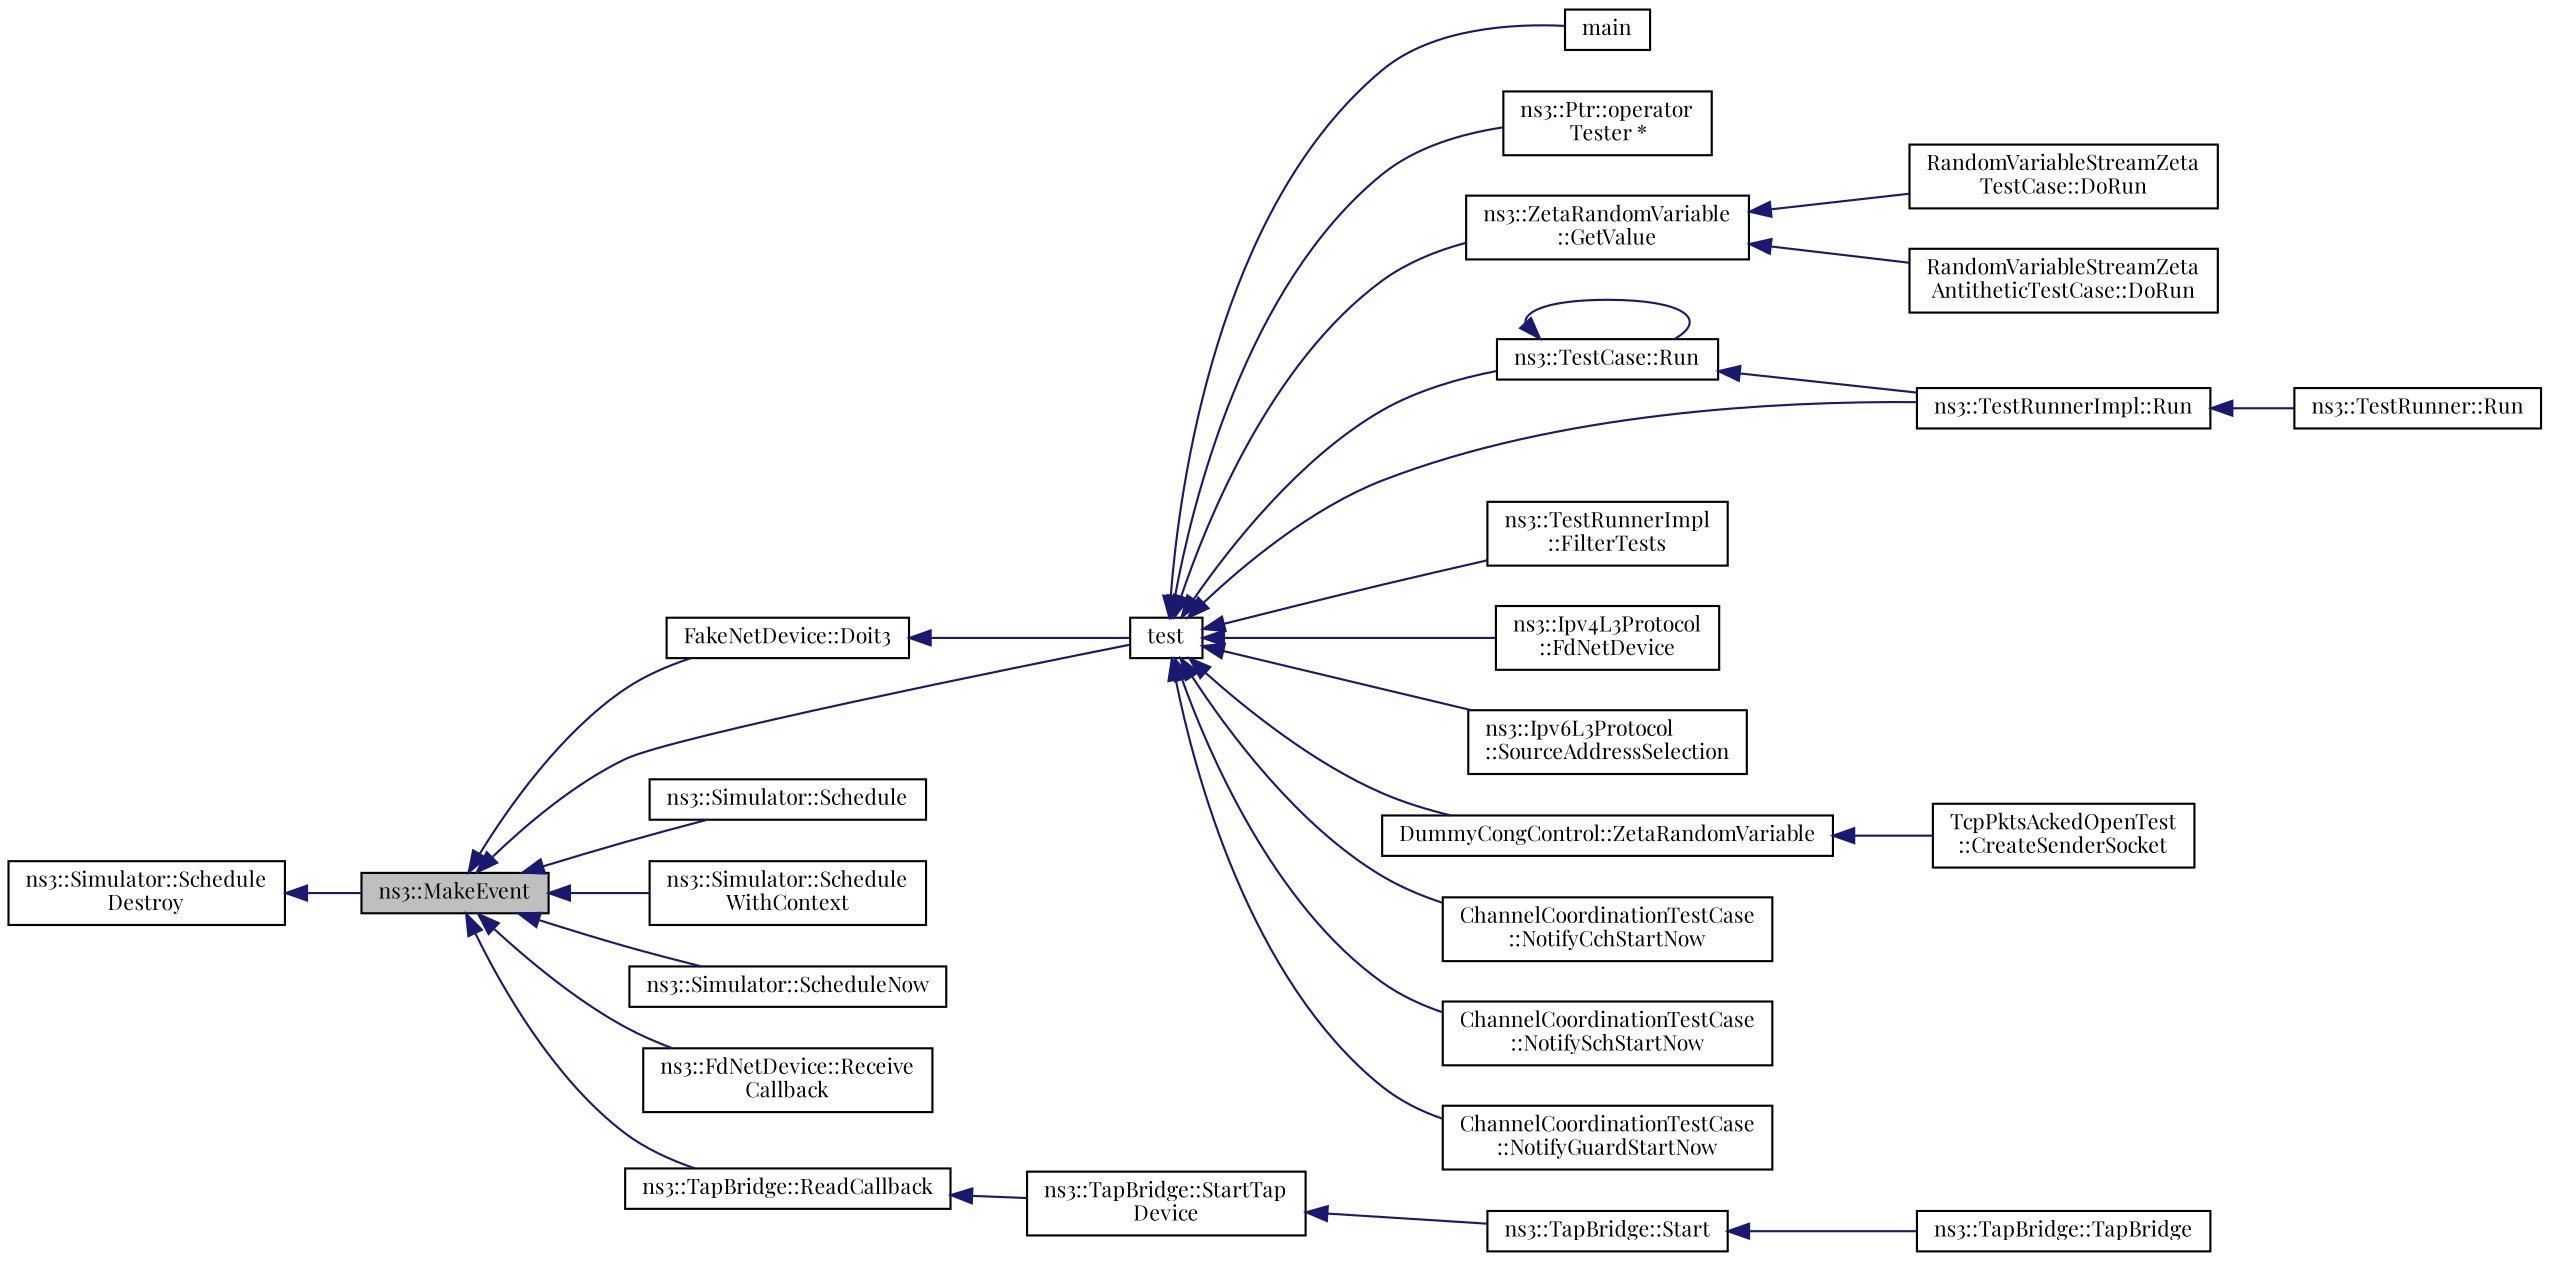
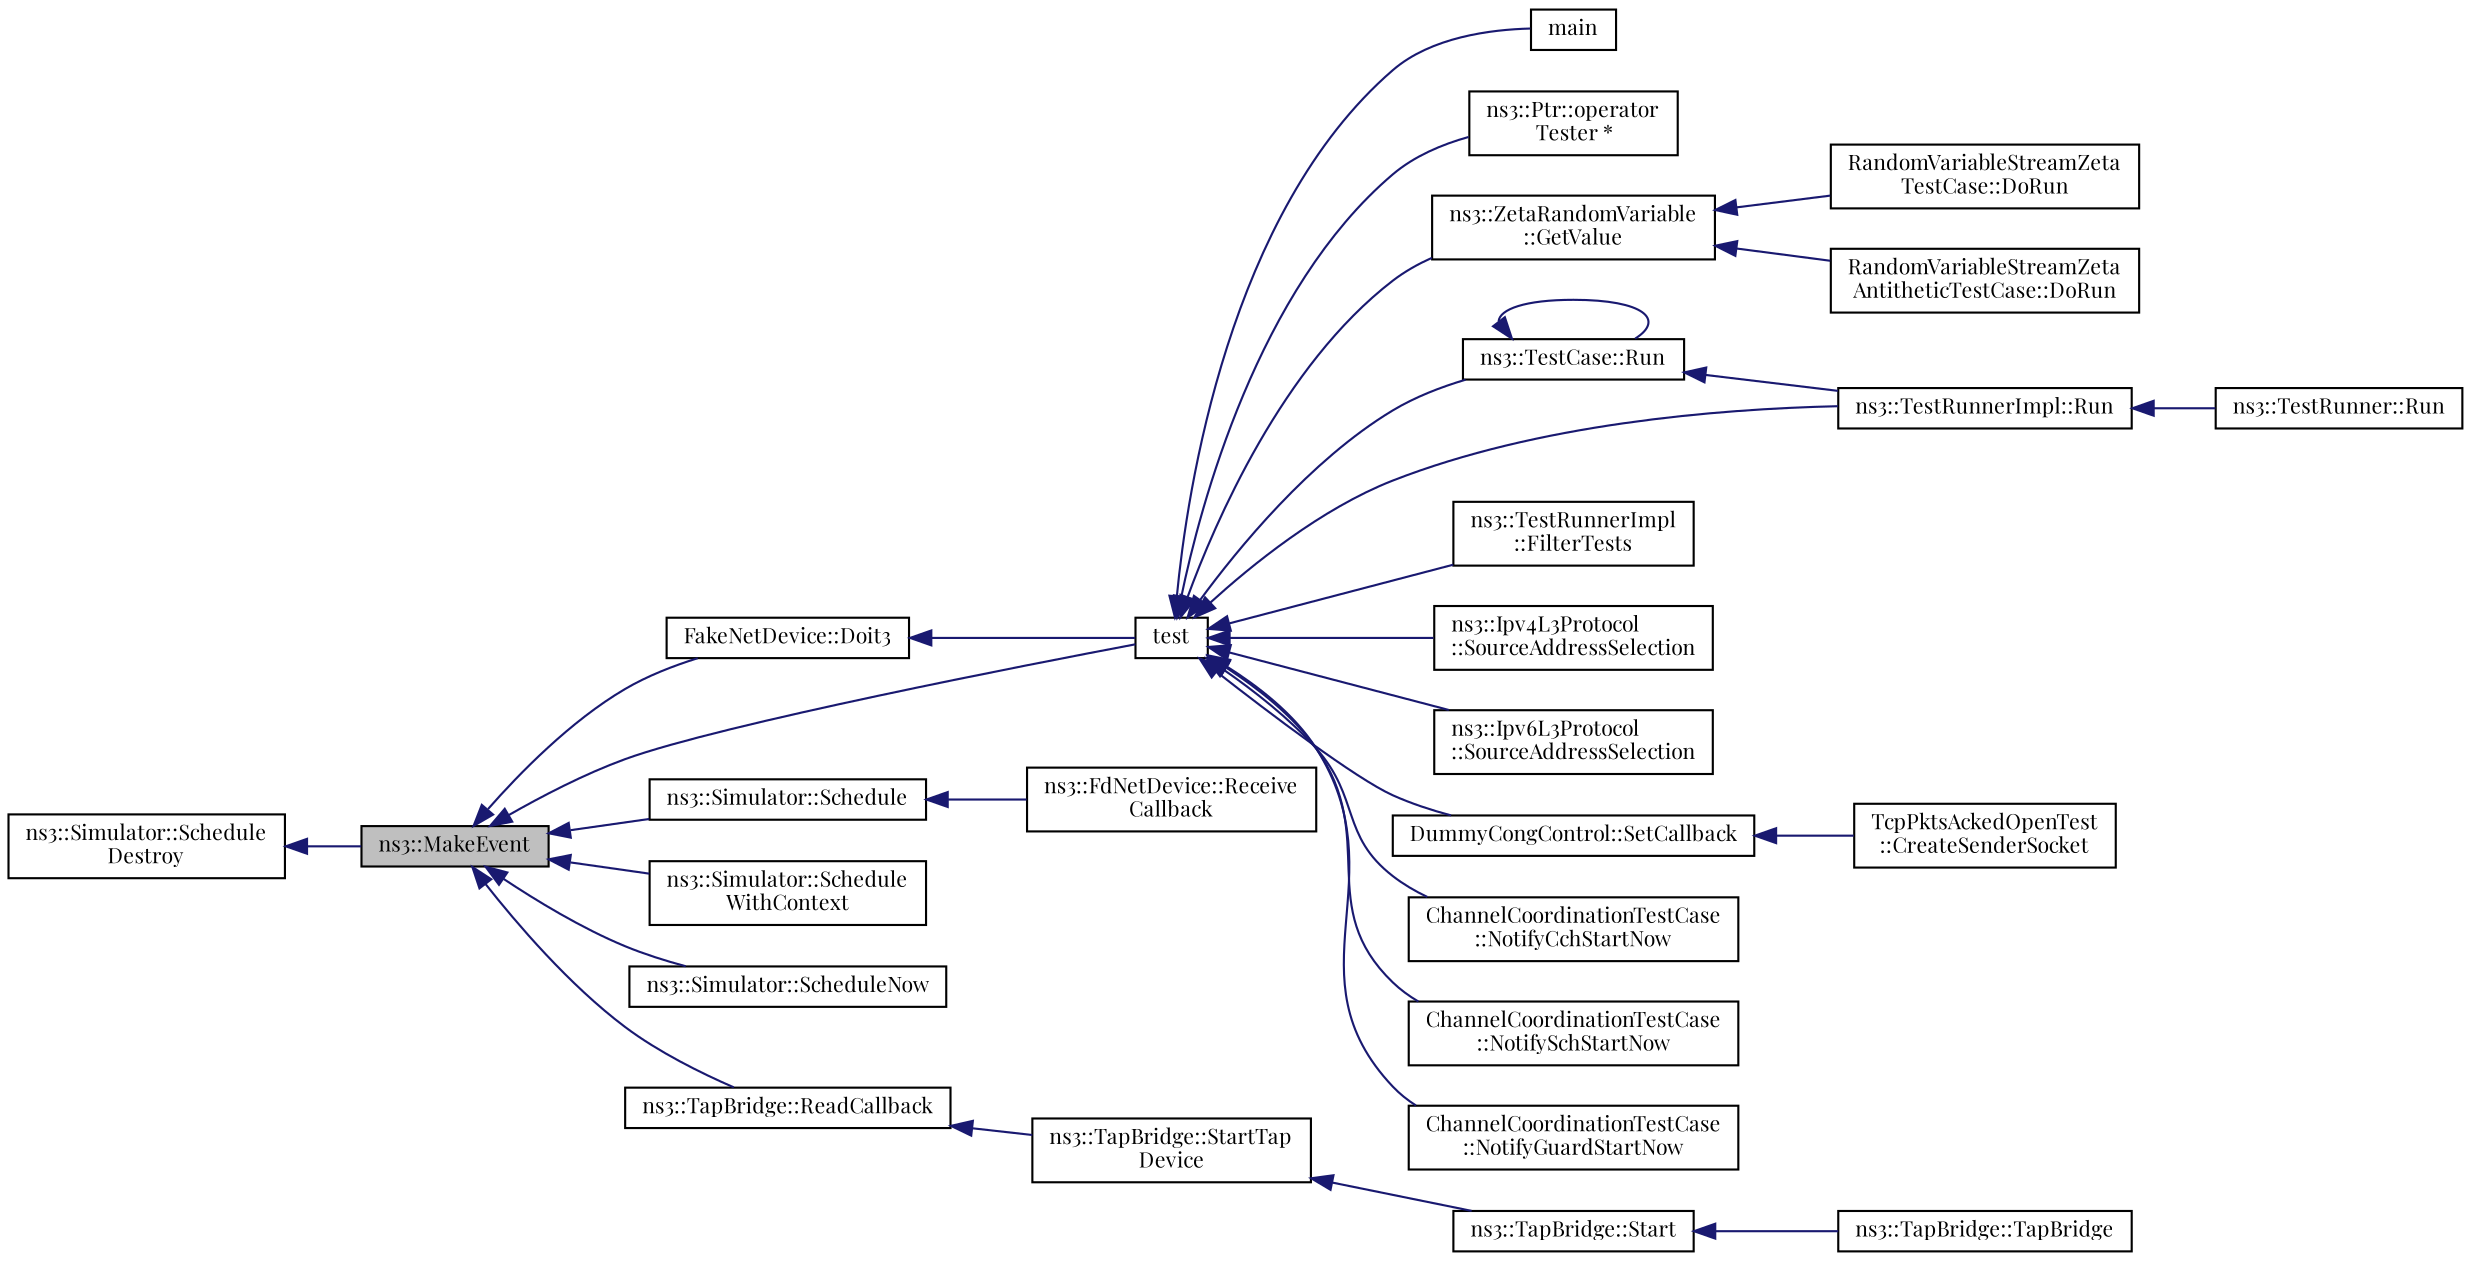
node "ns3::Ipv4L3Protocol ::FdNetDevice": label "ns3::Ipv4L3Protocol ::FdNetDevice" -> "ns3::Ipv4L3Protocol ::SourceAddressSelection"
node "DummyCongControl::ZetaRandomVariable": label "DummyCongControl::ZetaRandomVariable" -> "DummyCongControl::SetCallback"
edge "ns3::FdNetDevice::Receive Callback" -> "ns3::MakeEvent": now "ns3::FdNetDevice::Receive Callback" -> "ns3::Simulator::Schedule"
